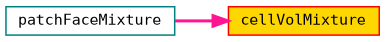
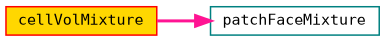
edge "patchFaceMixture" -> "cellVolMixture": reversed
